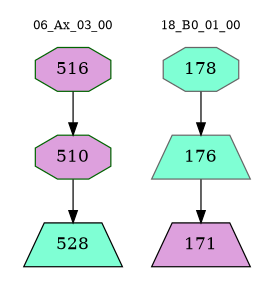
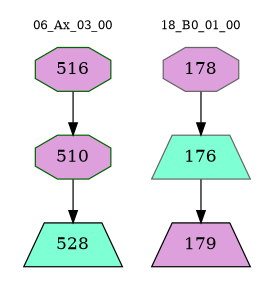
node "178": fillcolor aquamarine -> plum
node "171": label "171" -> "179"
